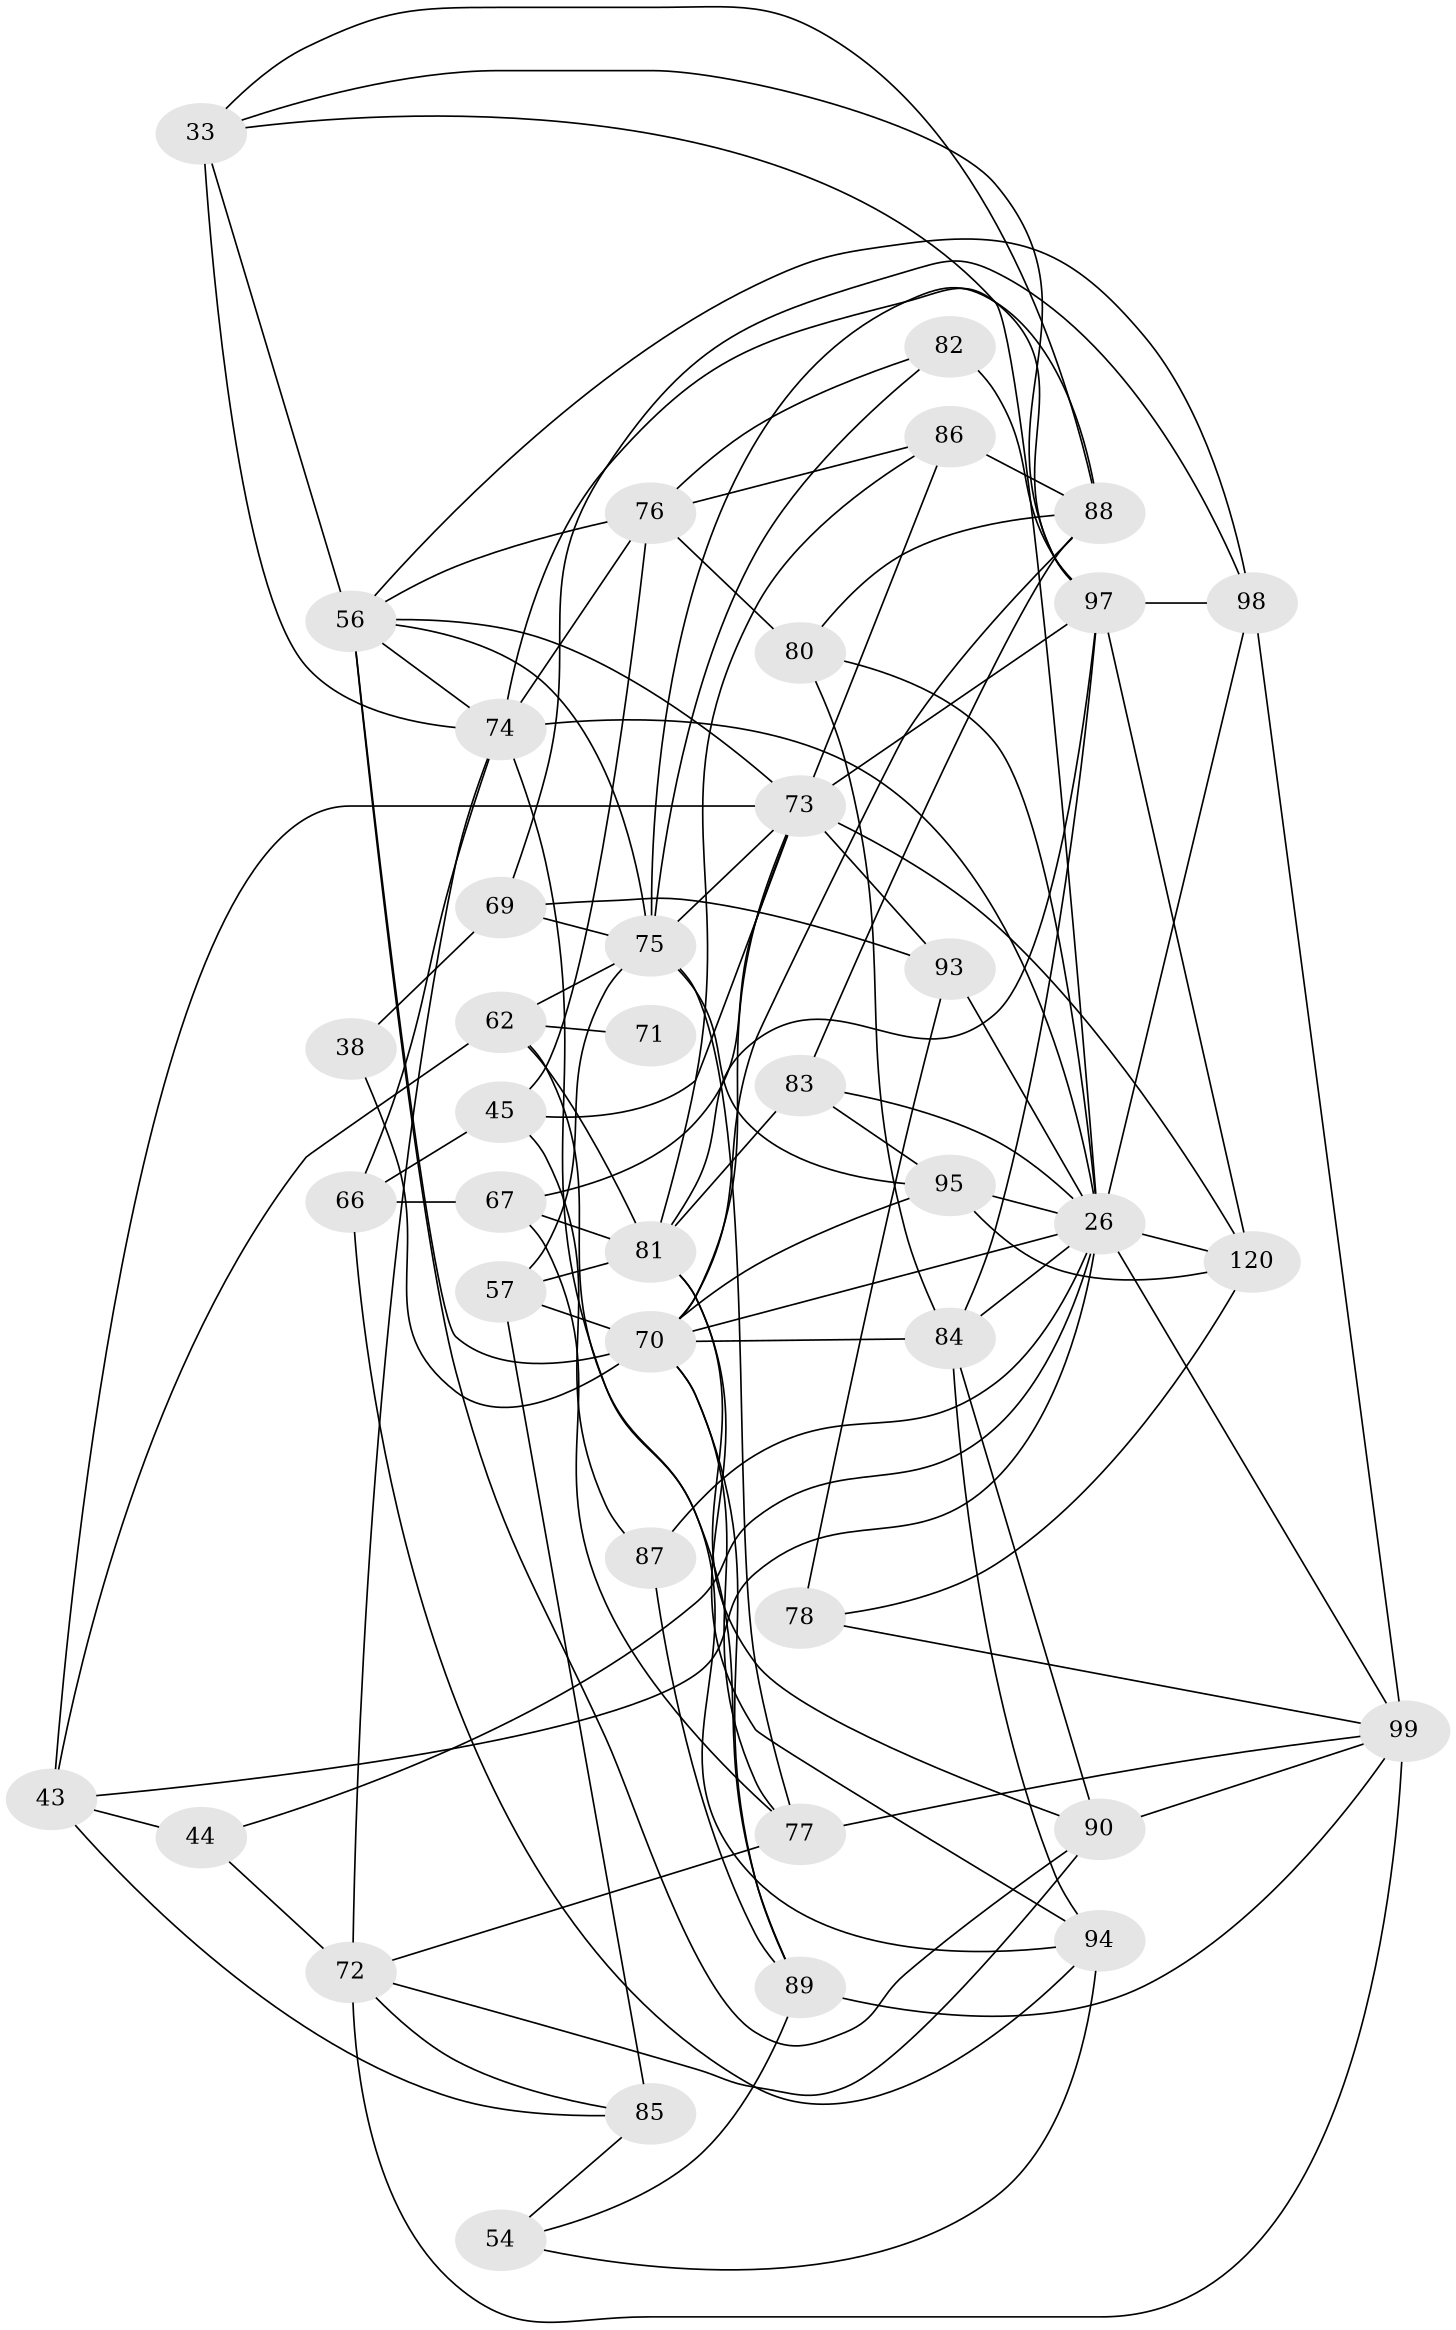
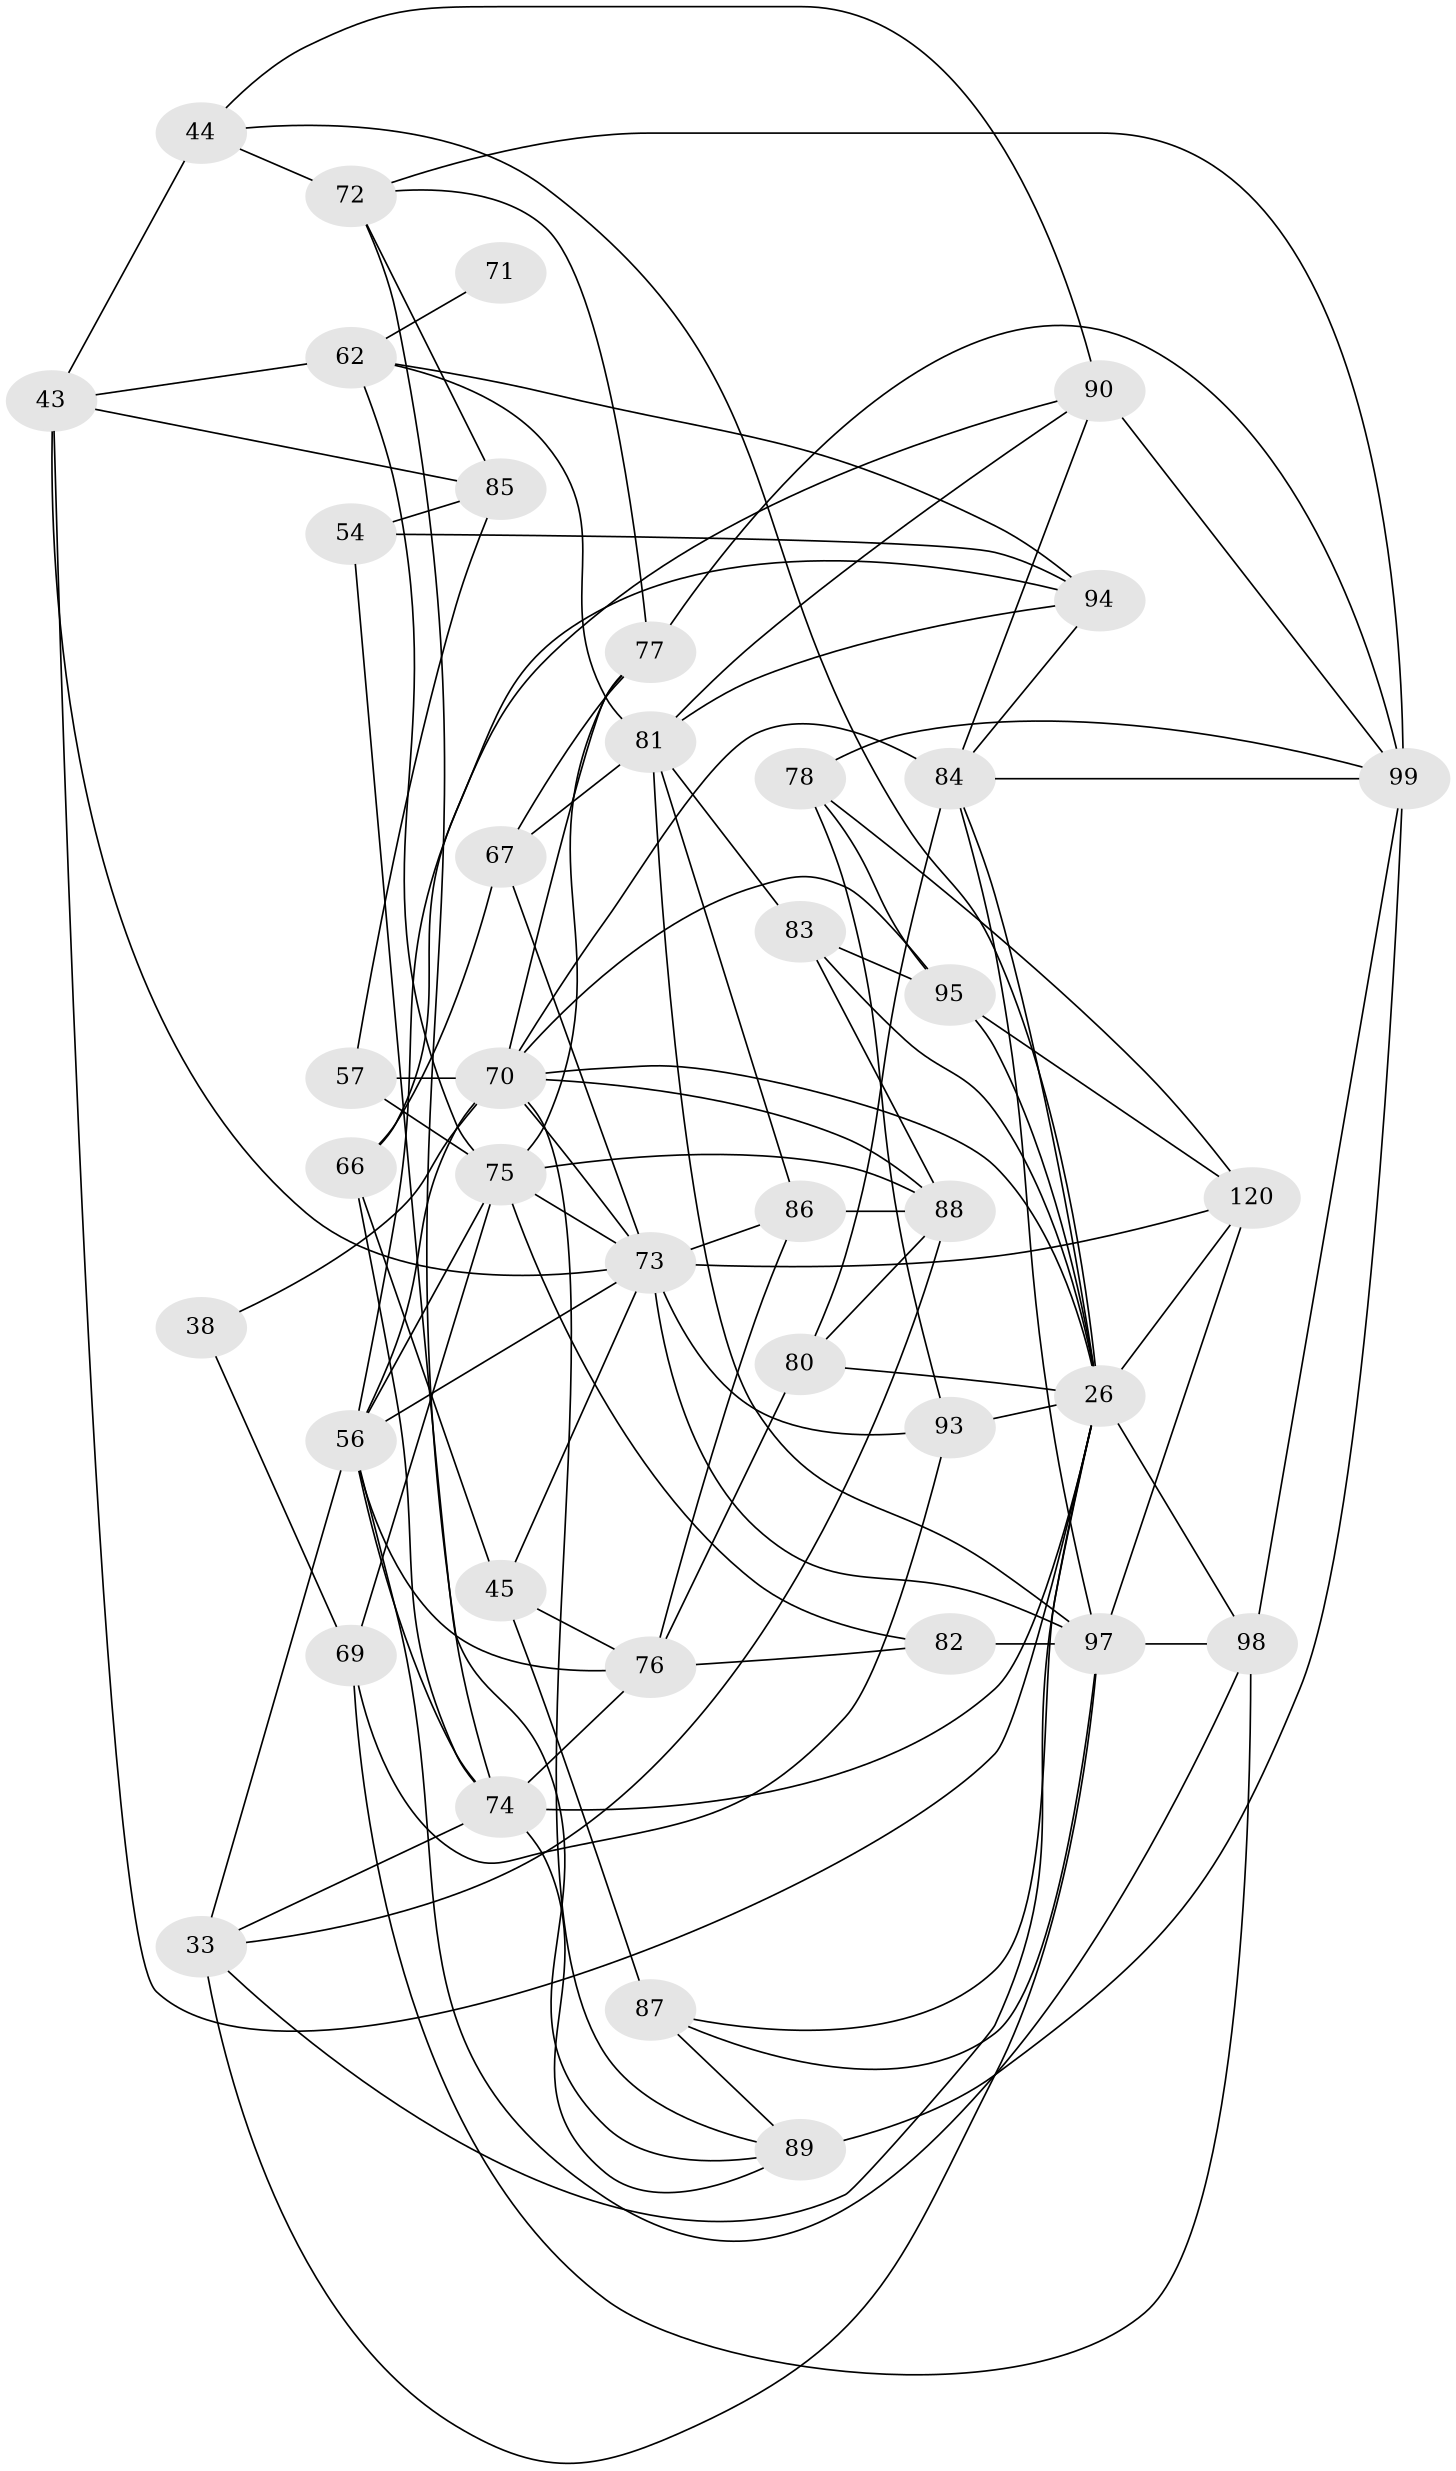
edge "97" -- "74": now "97" -- "87"
edge "75" -- "95": now "78" -- "95"
edge "81" -- "57": removed
edge "26" -- "99": now "84" -- "99"
edge "90" -- "72": now "90" -- "44"
